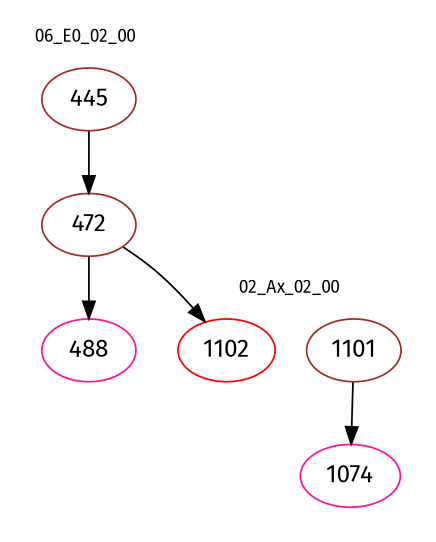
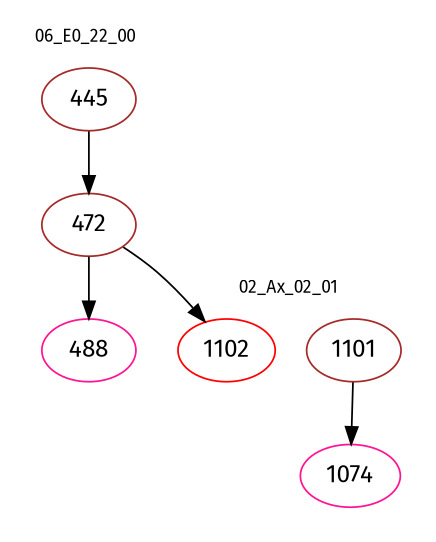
cluster "06_E0_02_00": label "06_E0_02_00" -> "06_E0_22_00"
cluster "02_Ax_02_00": label "02_Ax_02_00" -> "02_Ax_02_01"
